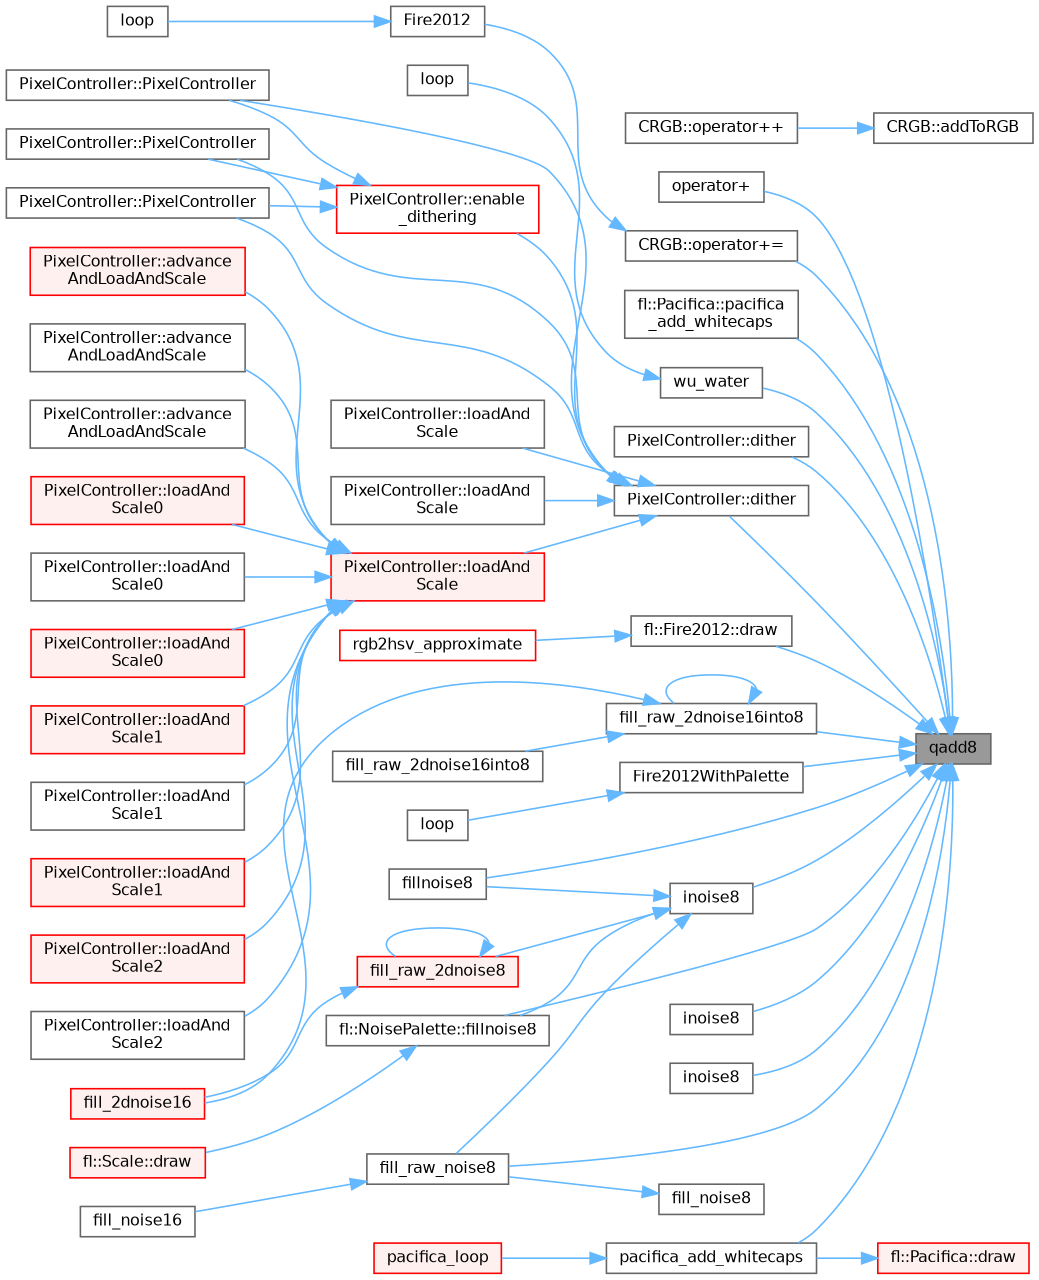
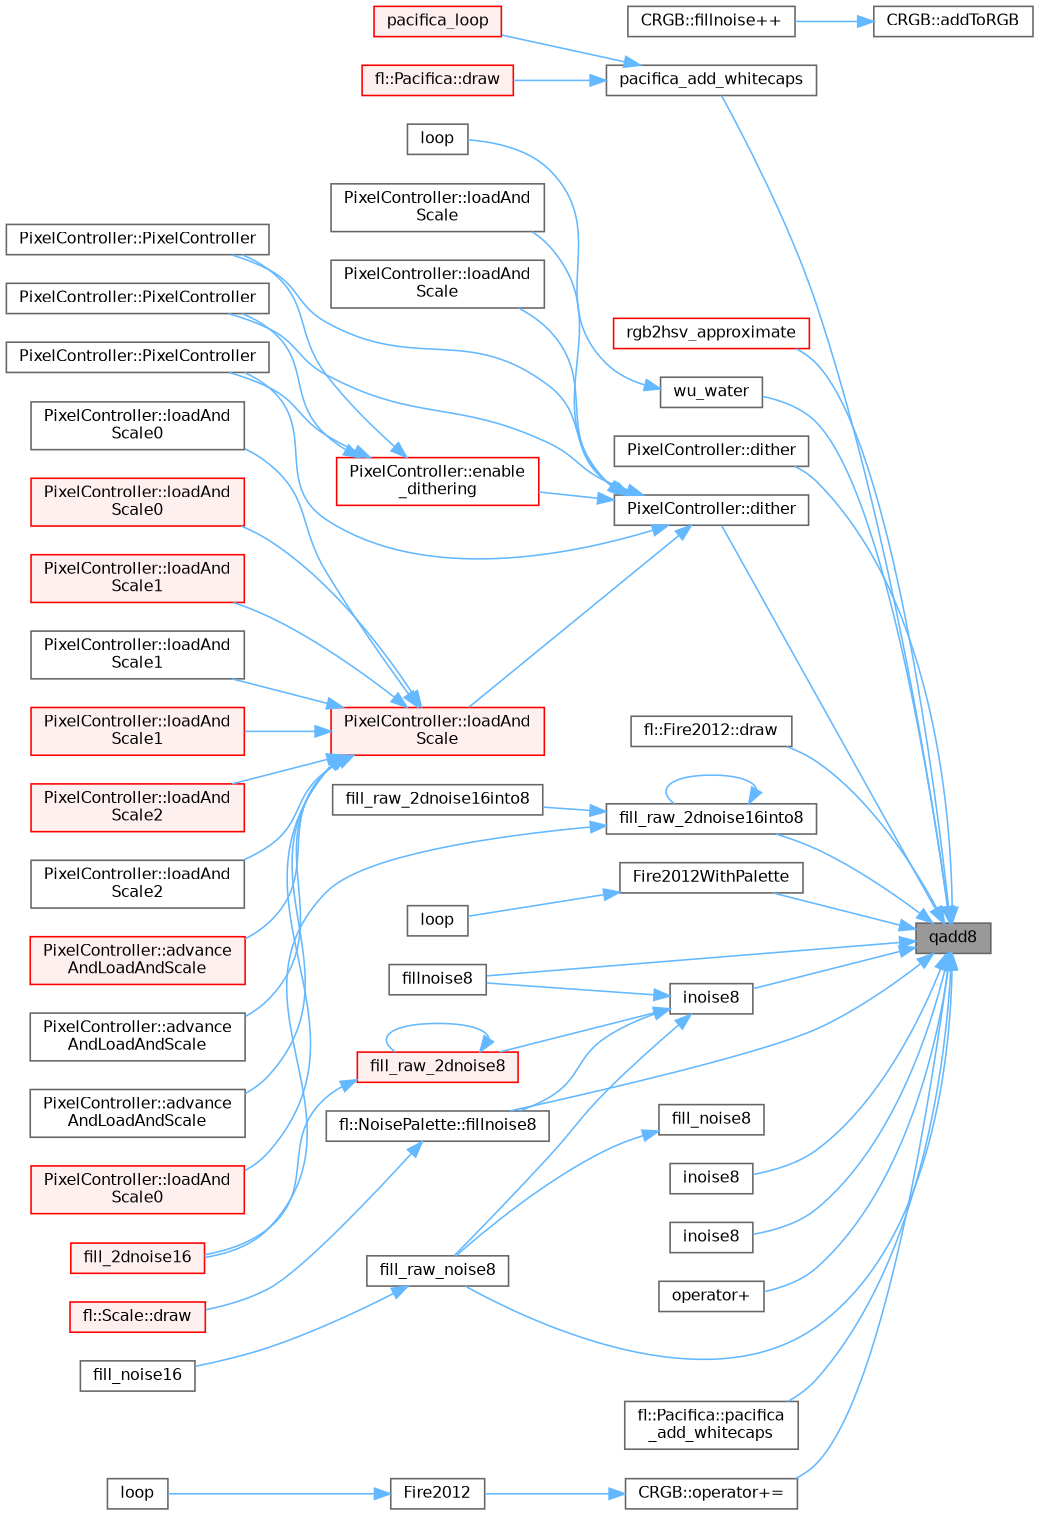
node "CRGB::operator++": label "CRGB::operator++" -> "CRGB::fillnoise++"
edge "rgb2hsv_approximate" -> "fl::Fire2012::draw": now "rgb2hsv_approximate" -> "qadd8"
edge "pacifica_add_whitecaps" -> "fl::Pacifica::draw": reversed
